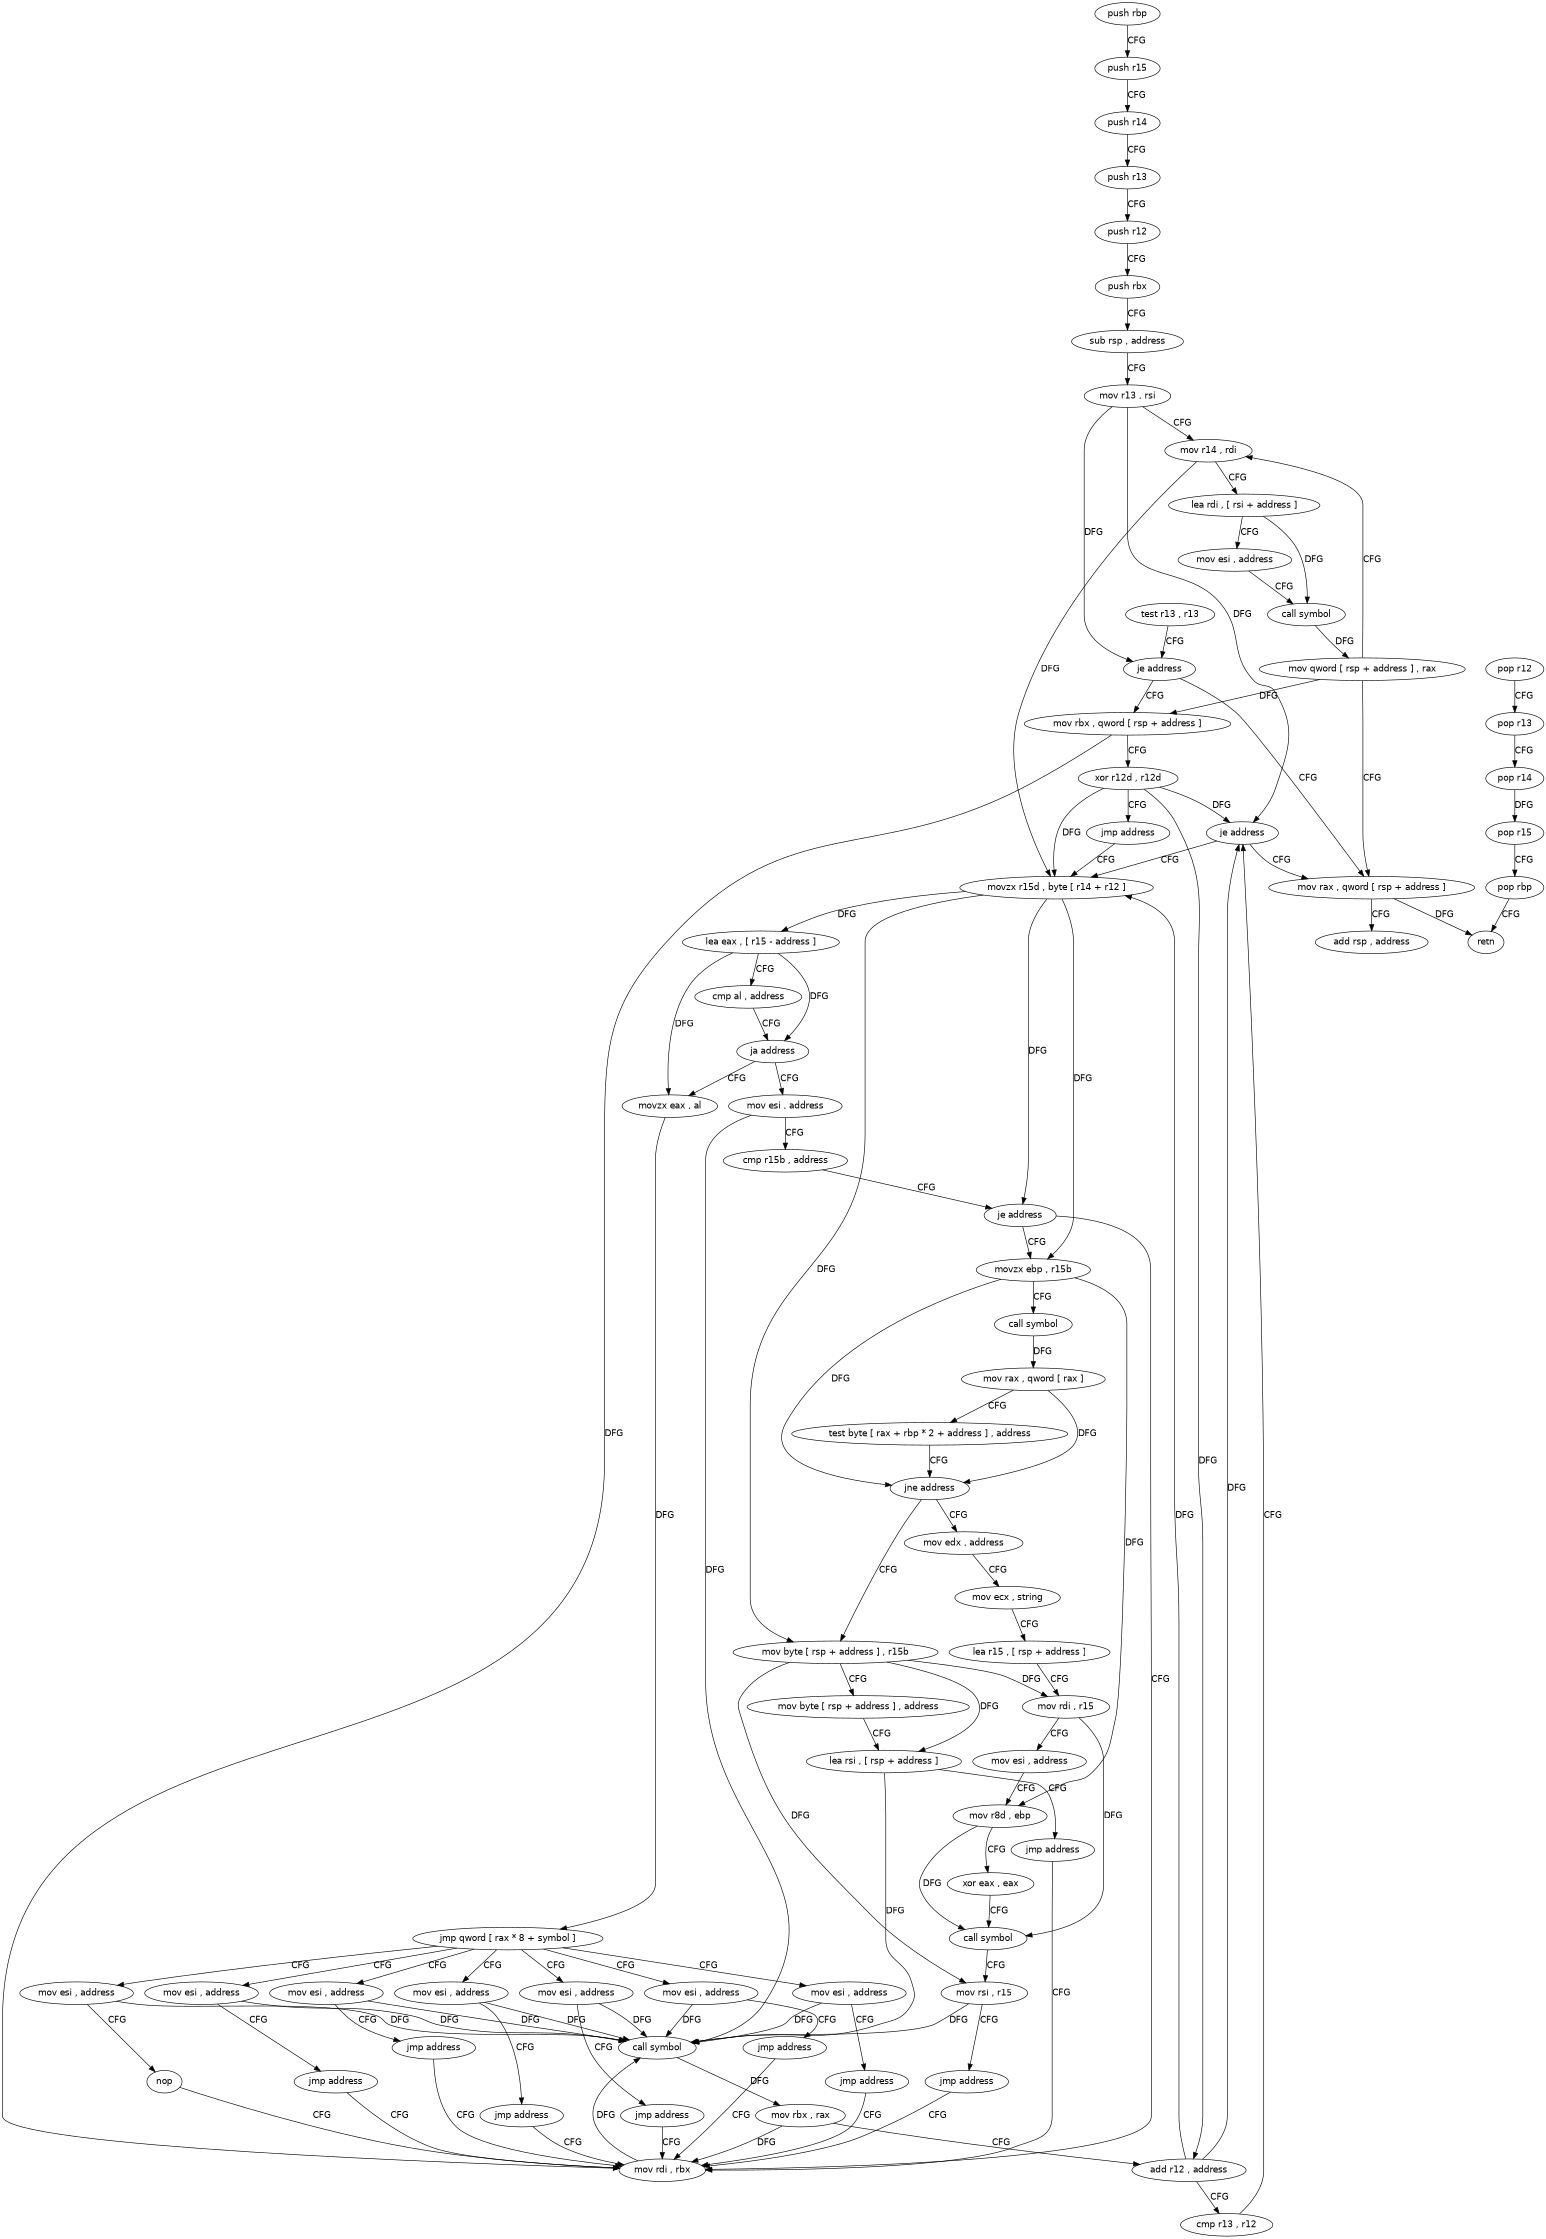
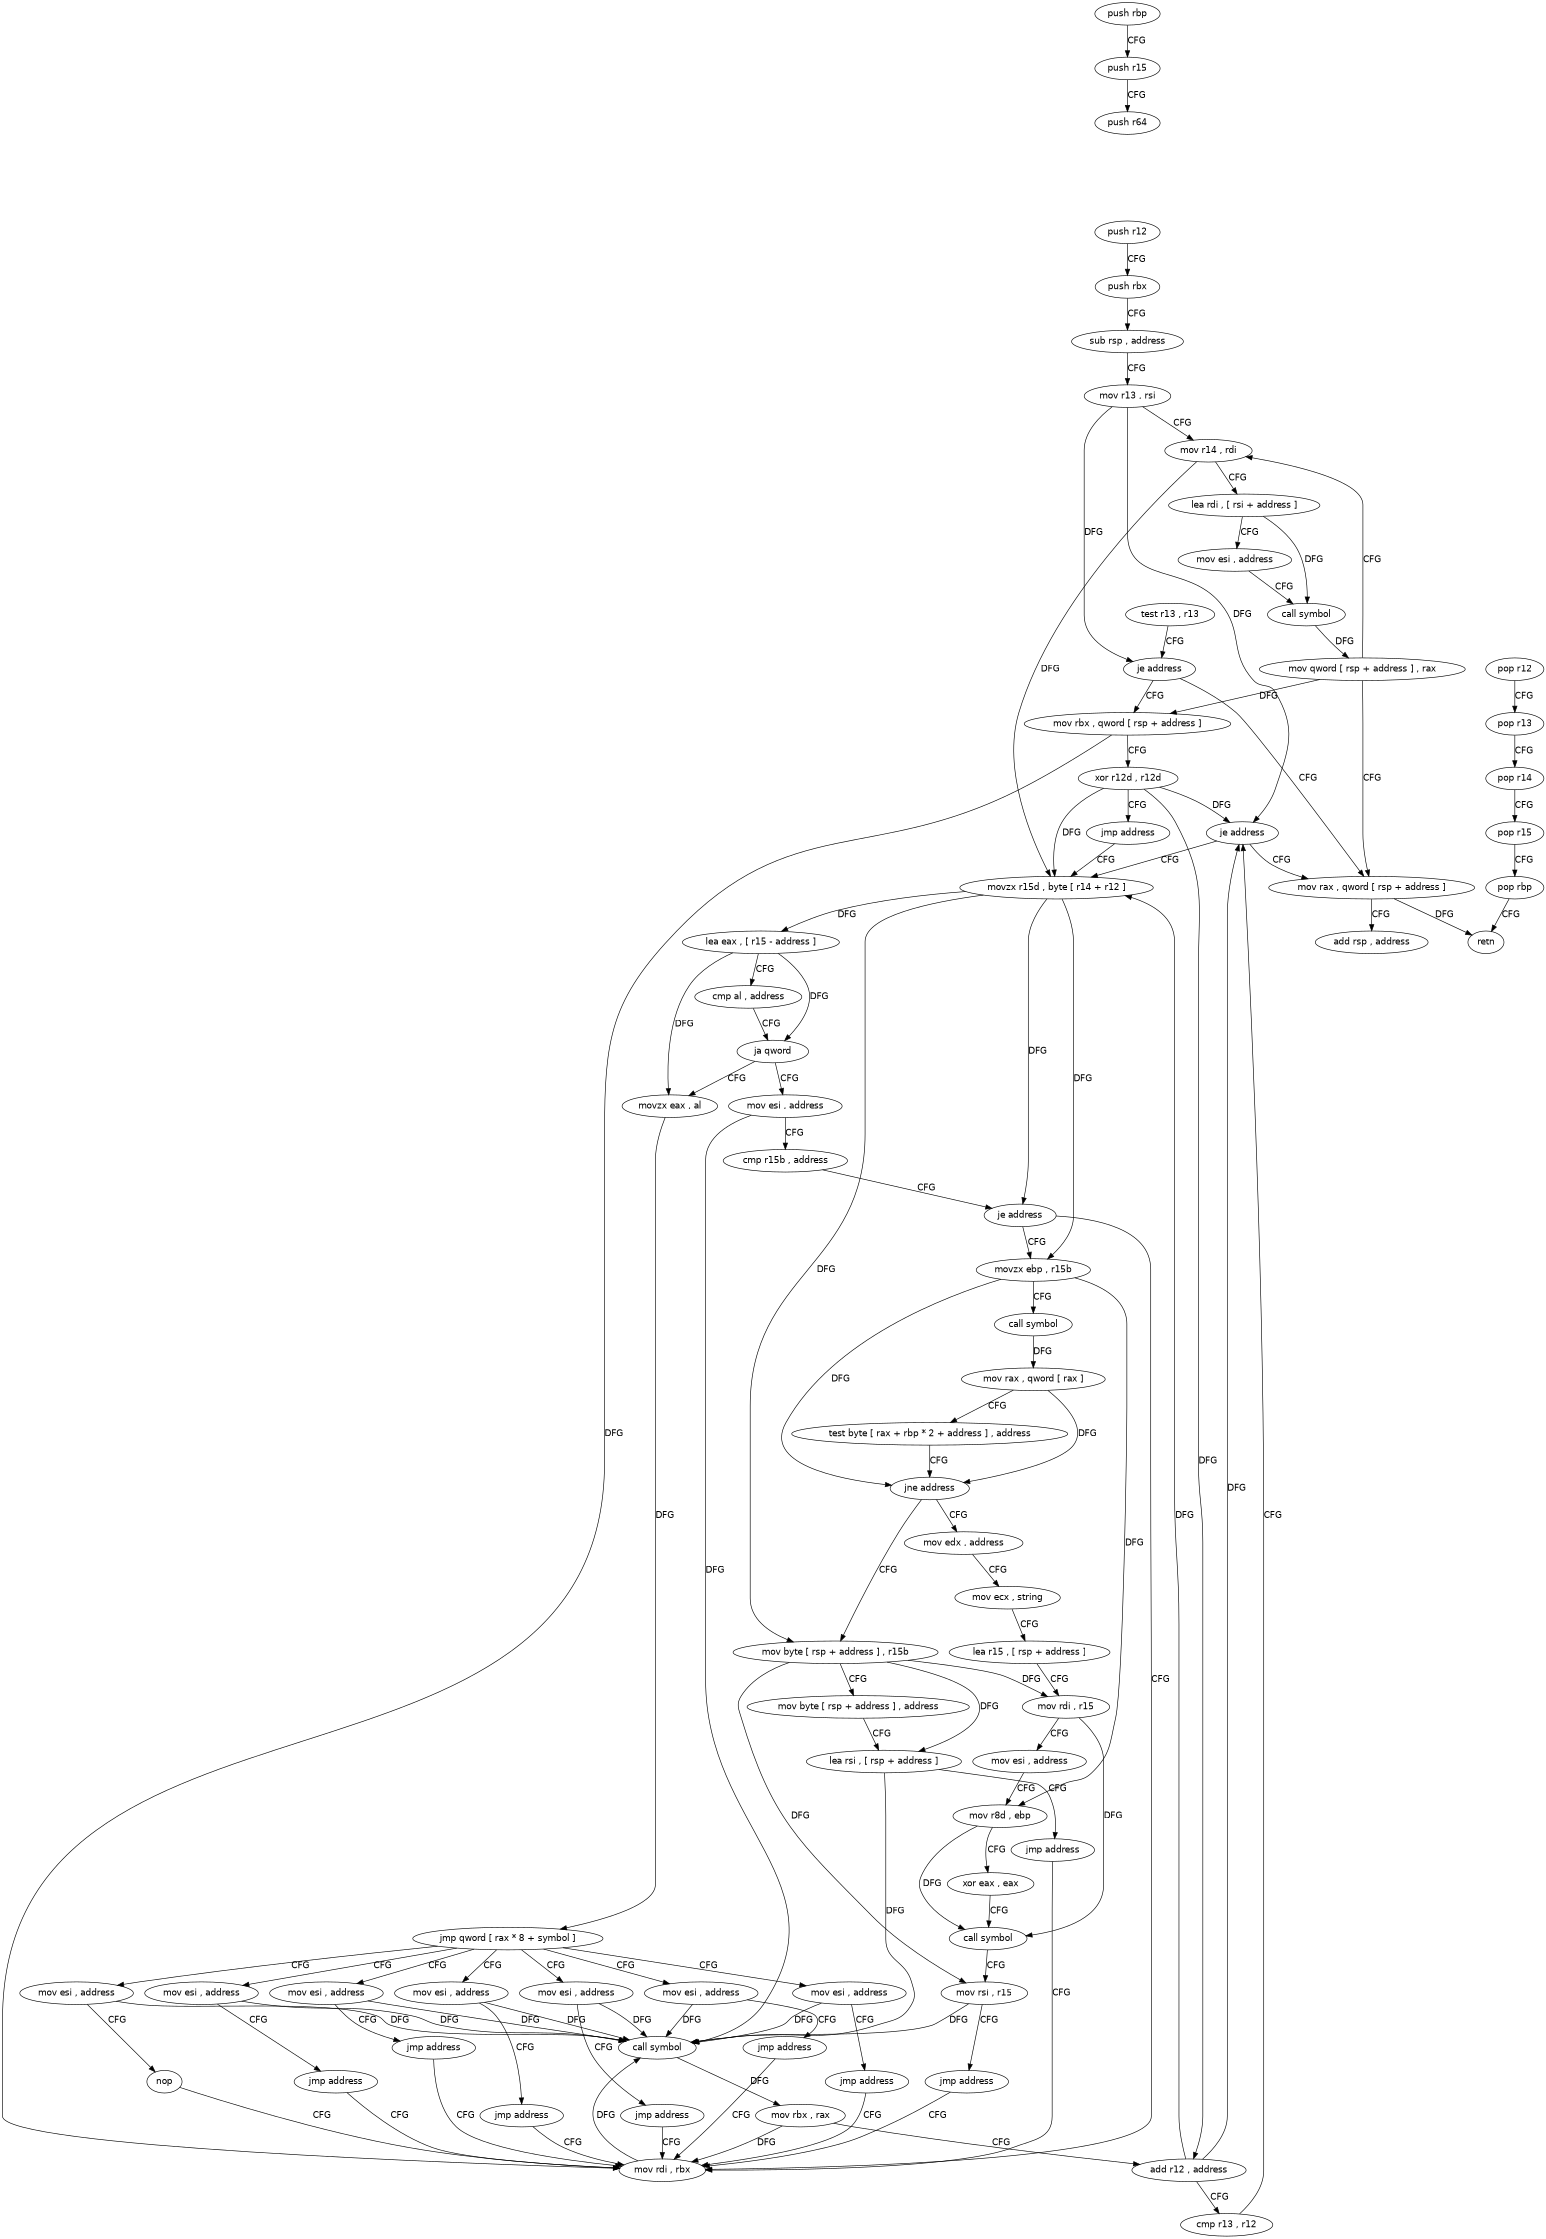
node "push r14": label "push r14" -> "push r64"
node "push r13": removed
edge "pop r14" -> "pop r15": label "DFG" -> "CFG"
node "ja address": label "ja address" -> "ja qword"
